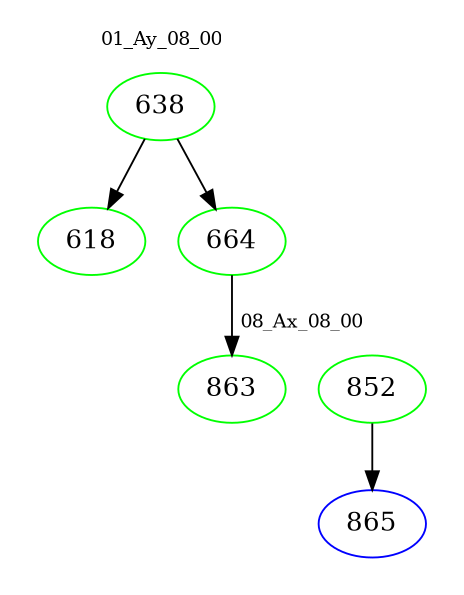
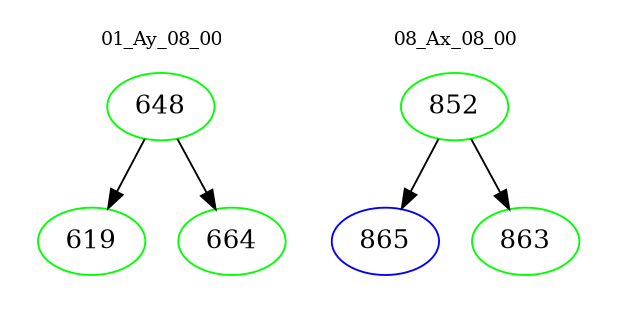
node "638": label "638" -> "648"
node "618": label "618" -> "619"
edge "664" -> "863": now "852" -> "863"
